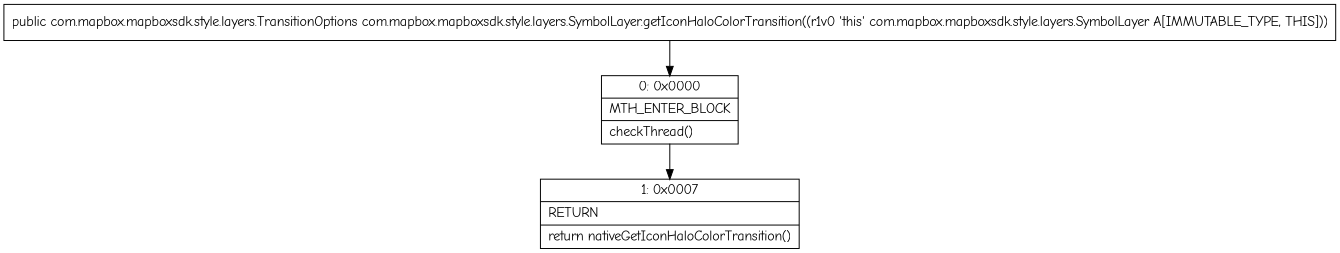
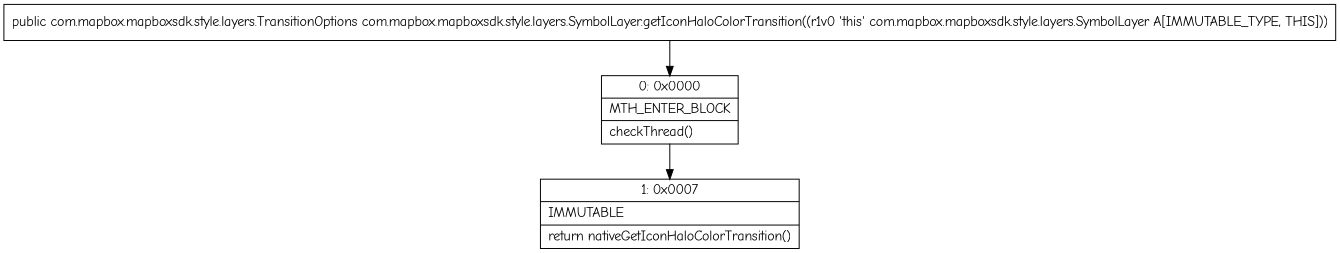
node "1: 0x0007": text "RETURN" -> "IMMUTABLE"
